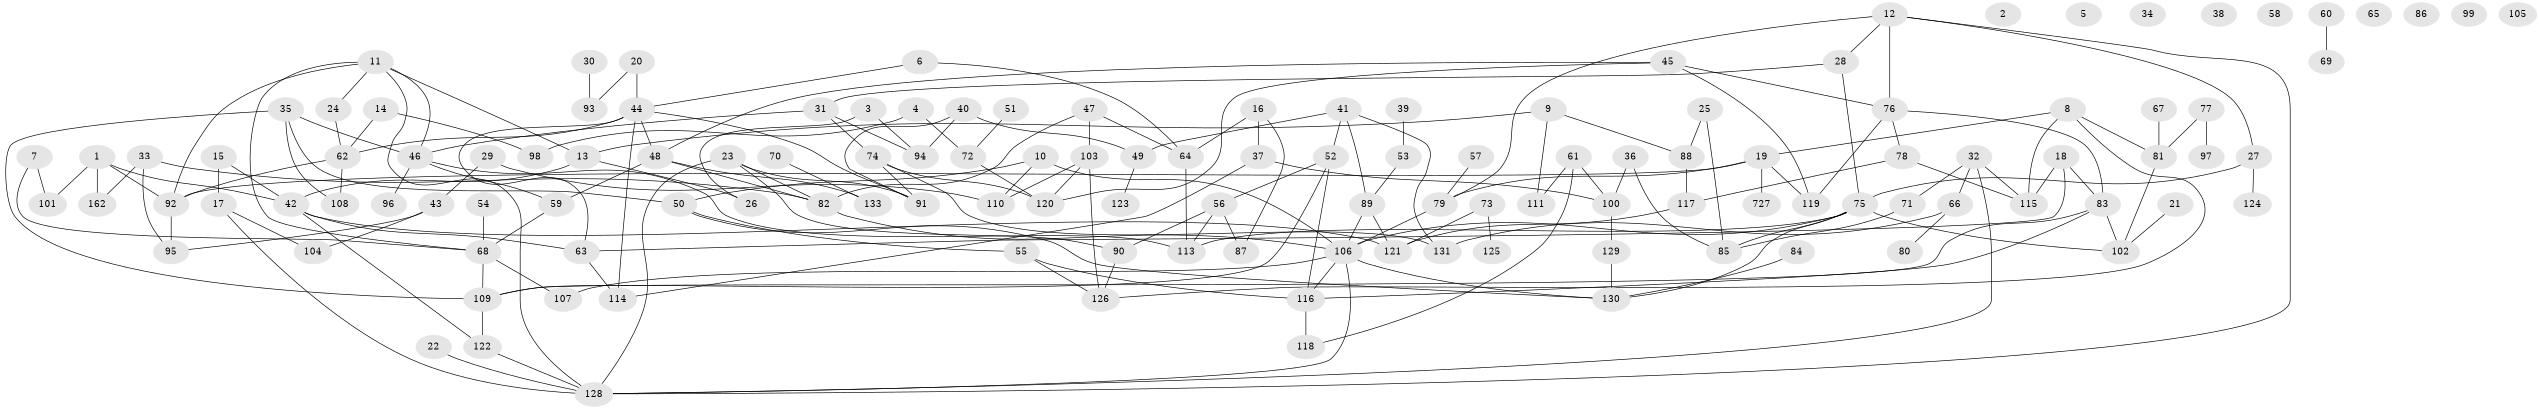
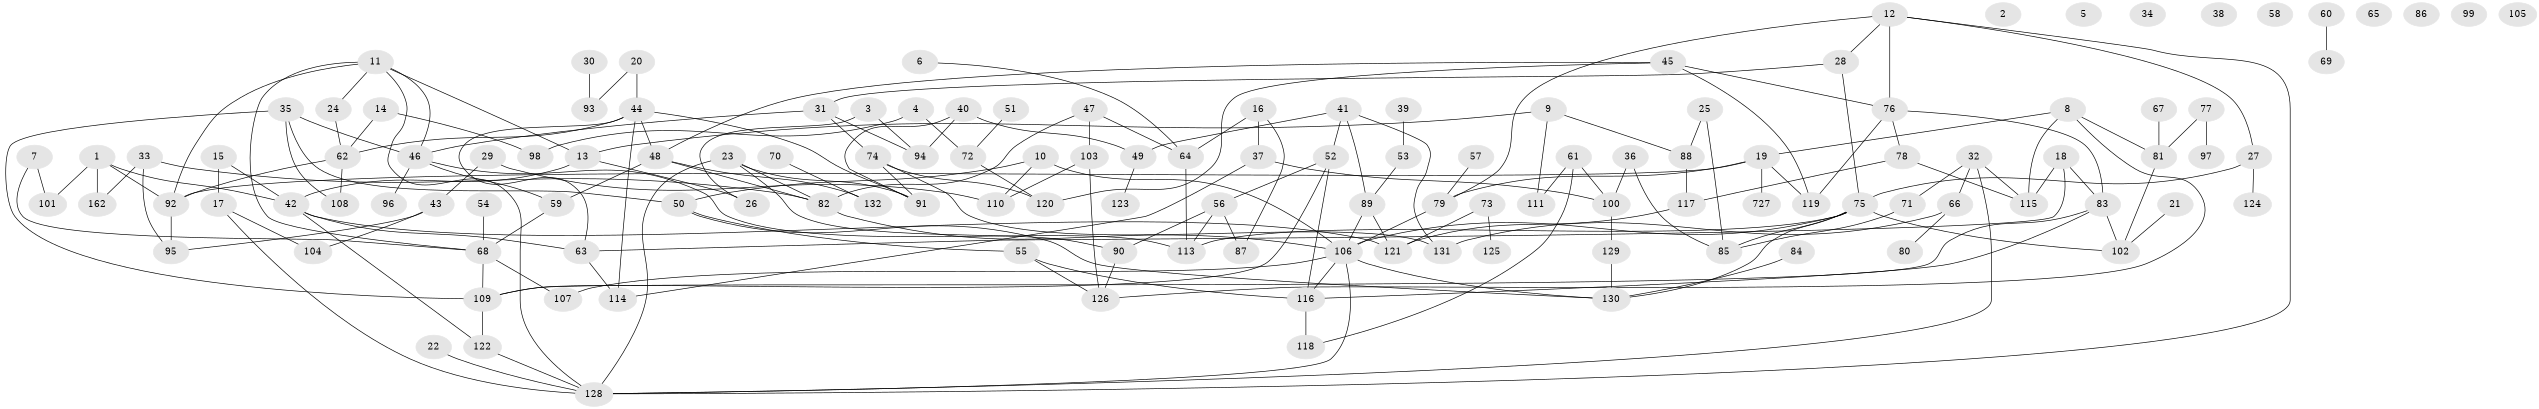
edge "6" -- "44": removed
edge "103" -- "120": removed
node "133": label "133" -> "132"
